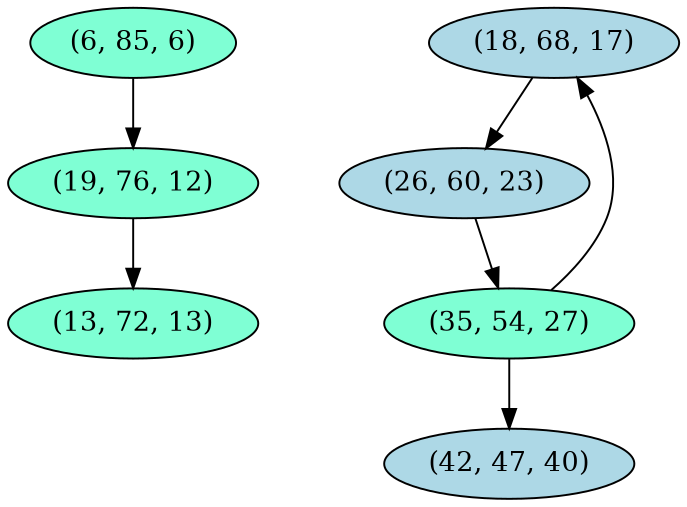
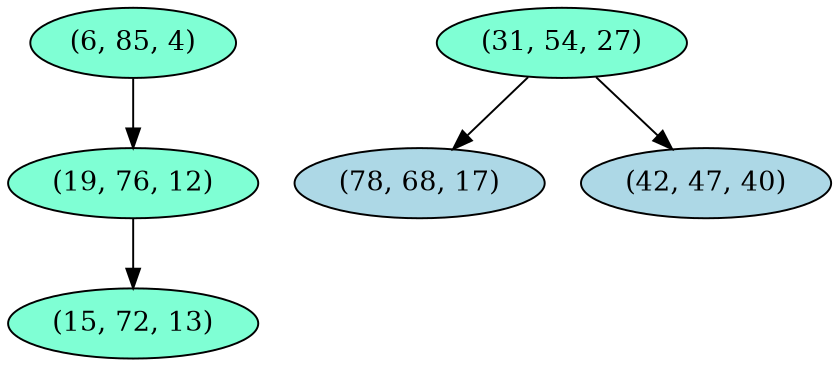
node "(6, 85, 6)": label "(6, 85, 6)" -> "(6, 85, 4)"
node "(18, 68, 17)": label "(18, 68, 17)" -> "(78, 68, 17)"
node "(26, 60, 23)": removed
node "(13, 72, 13)": label "(13, 72, 13)" -> "(15, 72, 13)"
node "(35, 54, 27)": label "(35, 54, 27)" -> "(31, 54, 27)"
